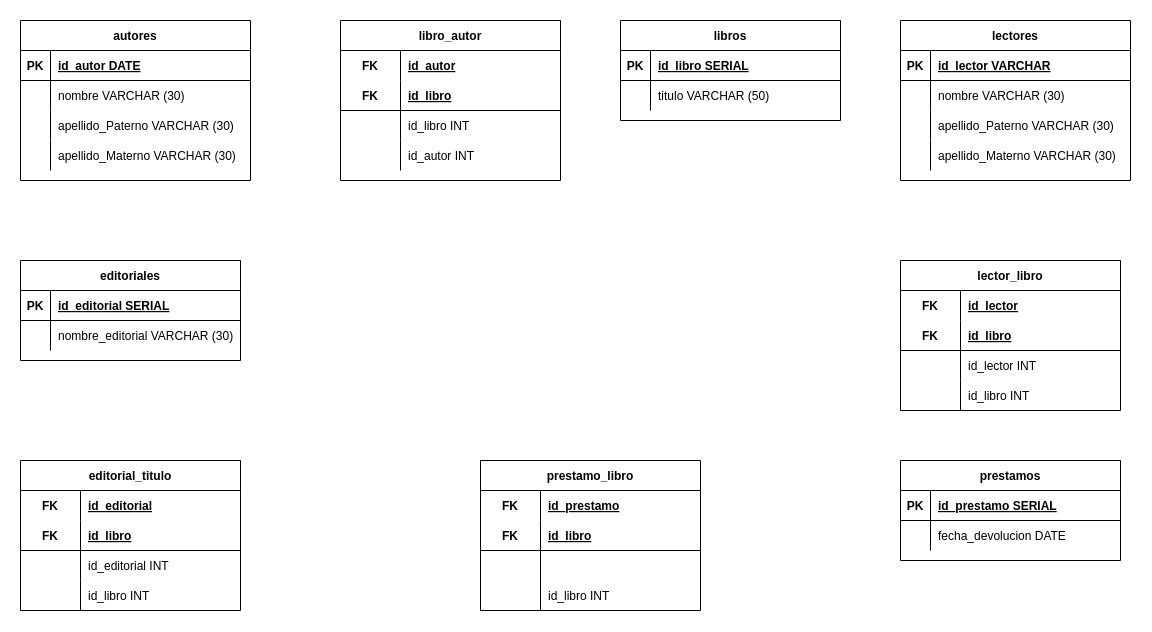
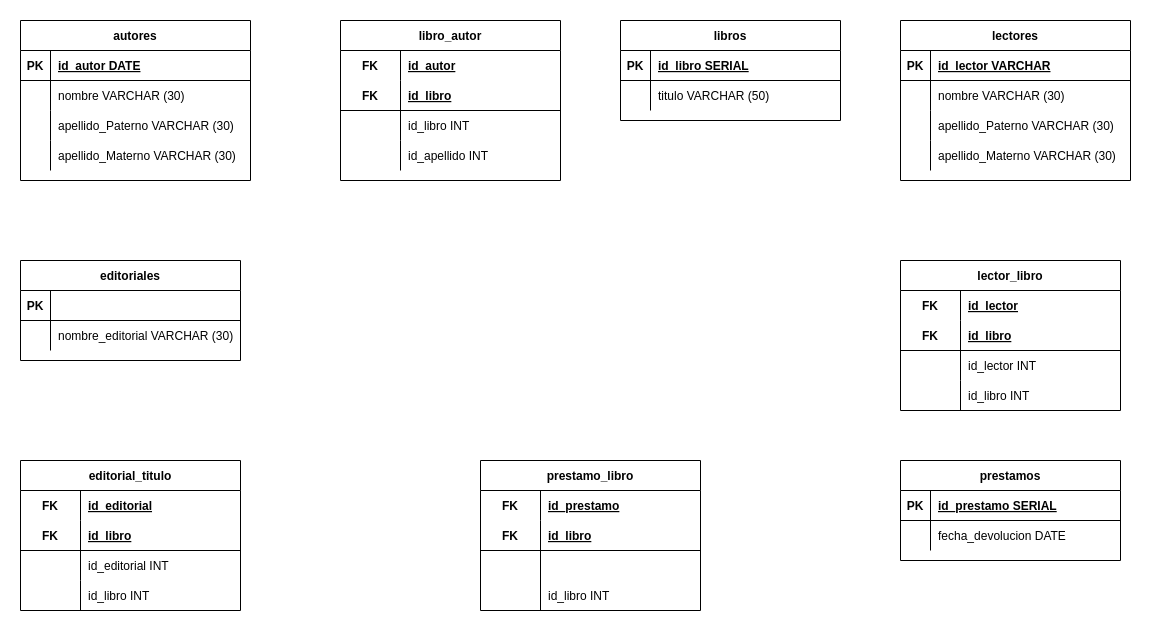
node "id_autor INT": label "id_autor INT" -> "id_apellido INT"
node "id_editorial SERIAL": removed
